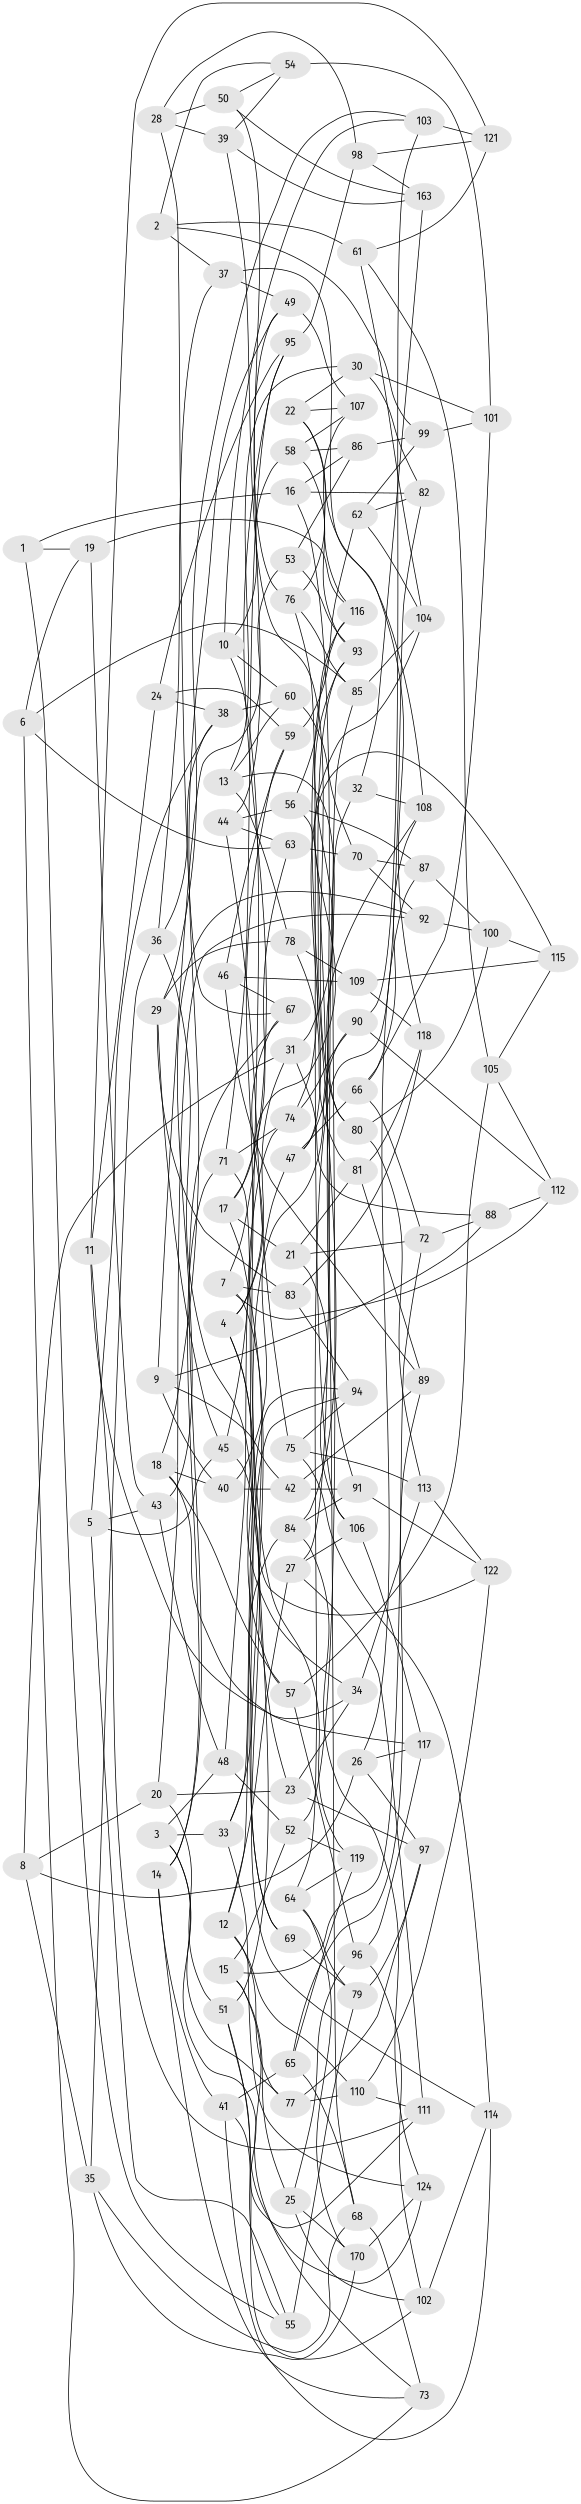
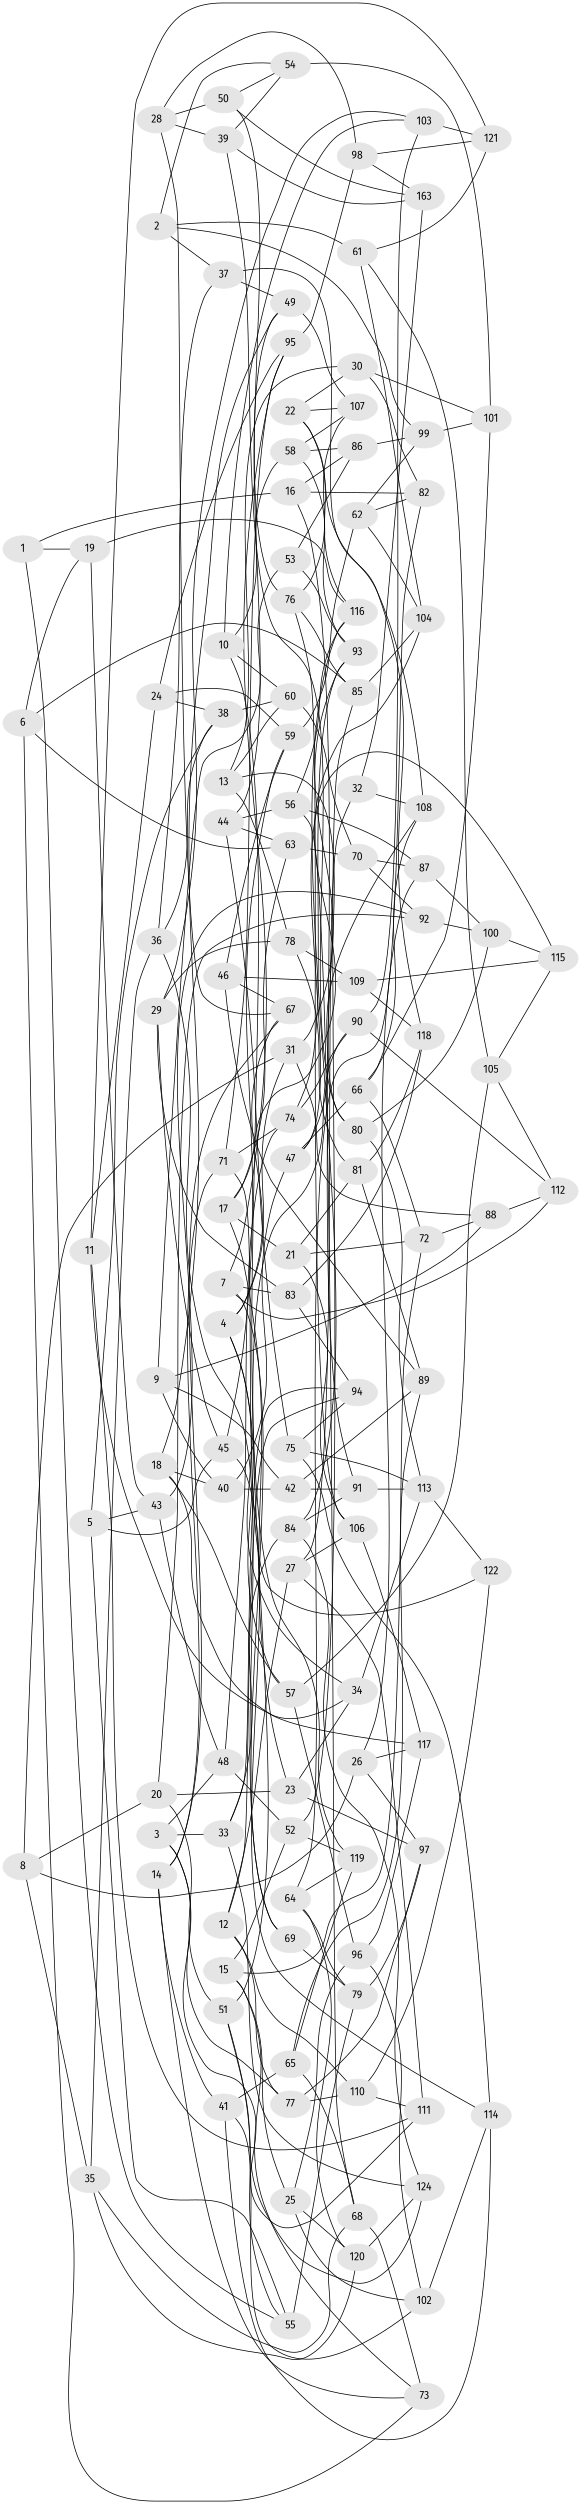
edge "91" -- "122": now "91" -- "113"
node "170": label "170" -> "120"
